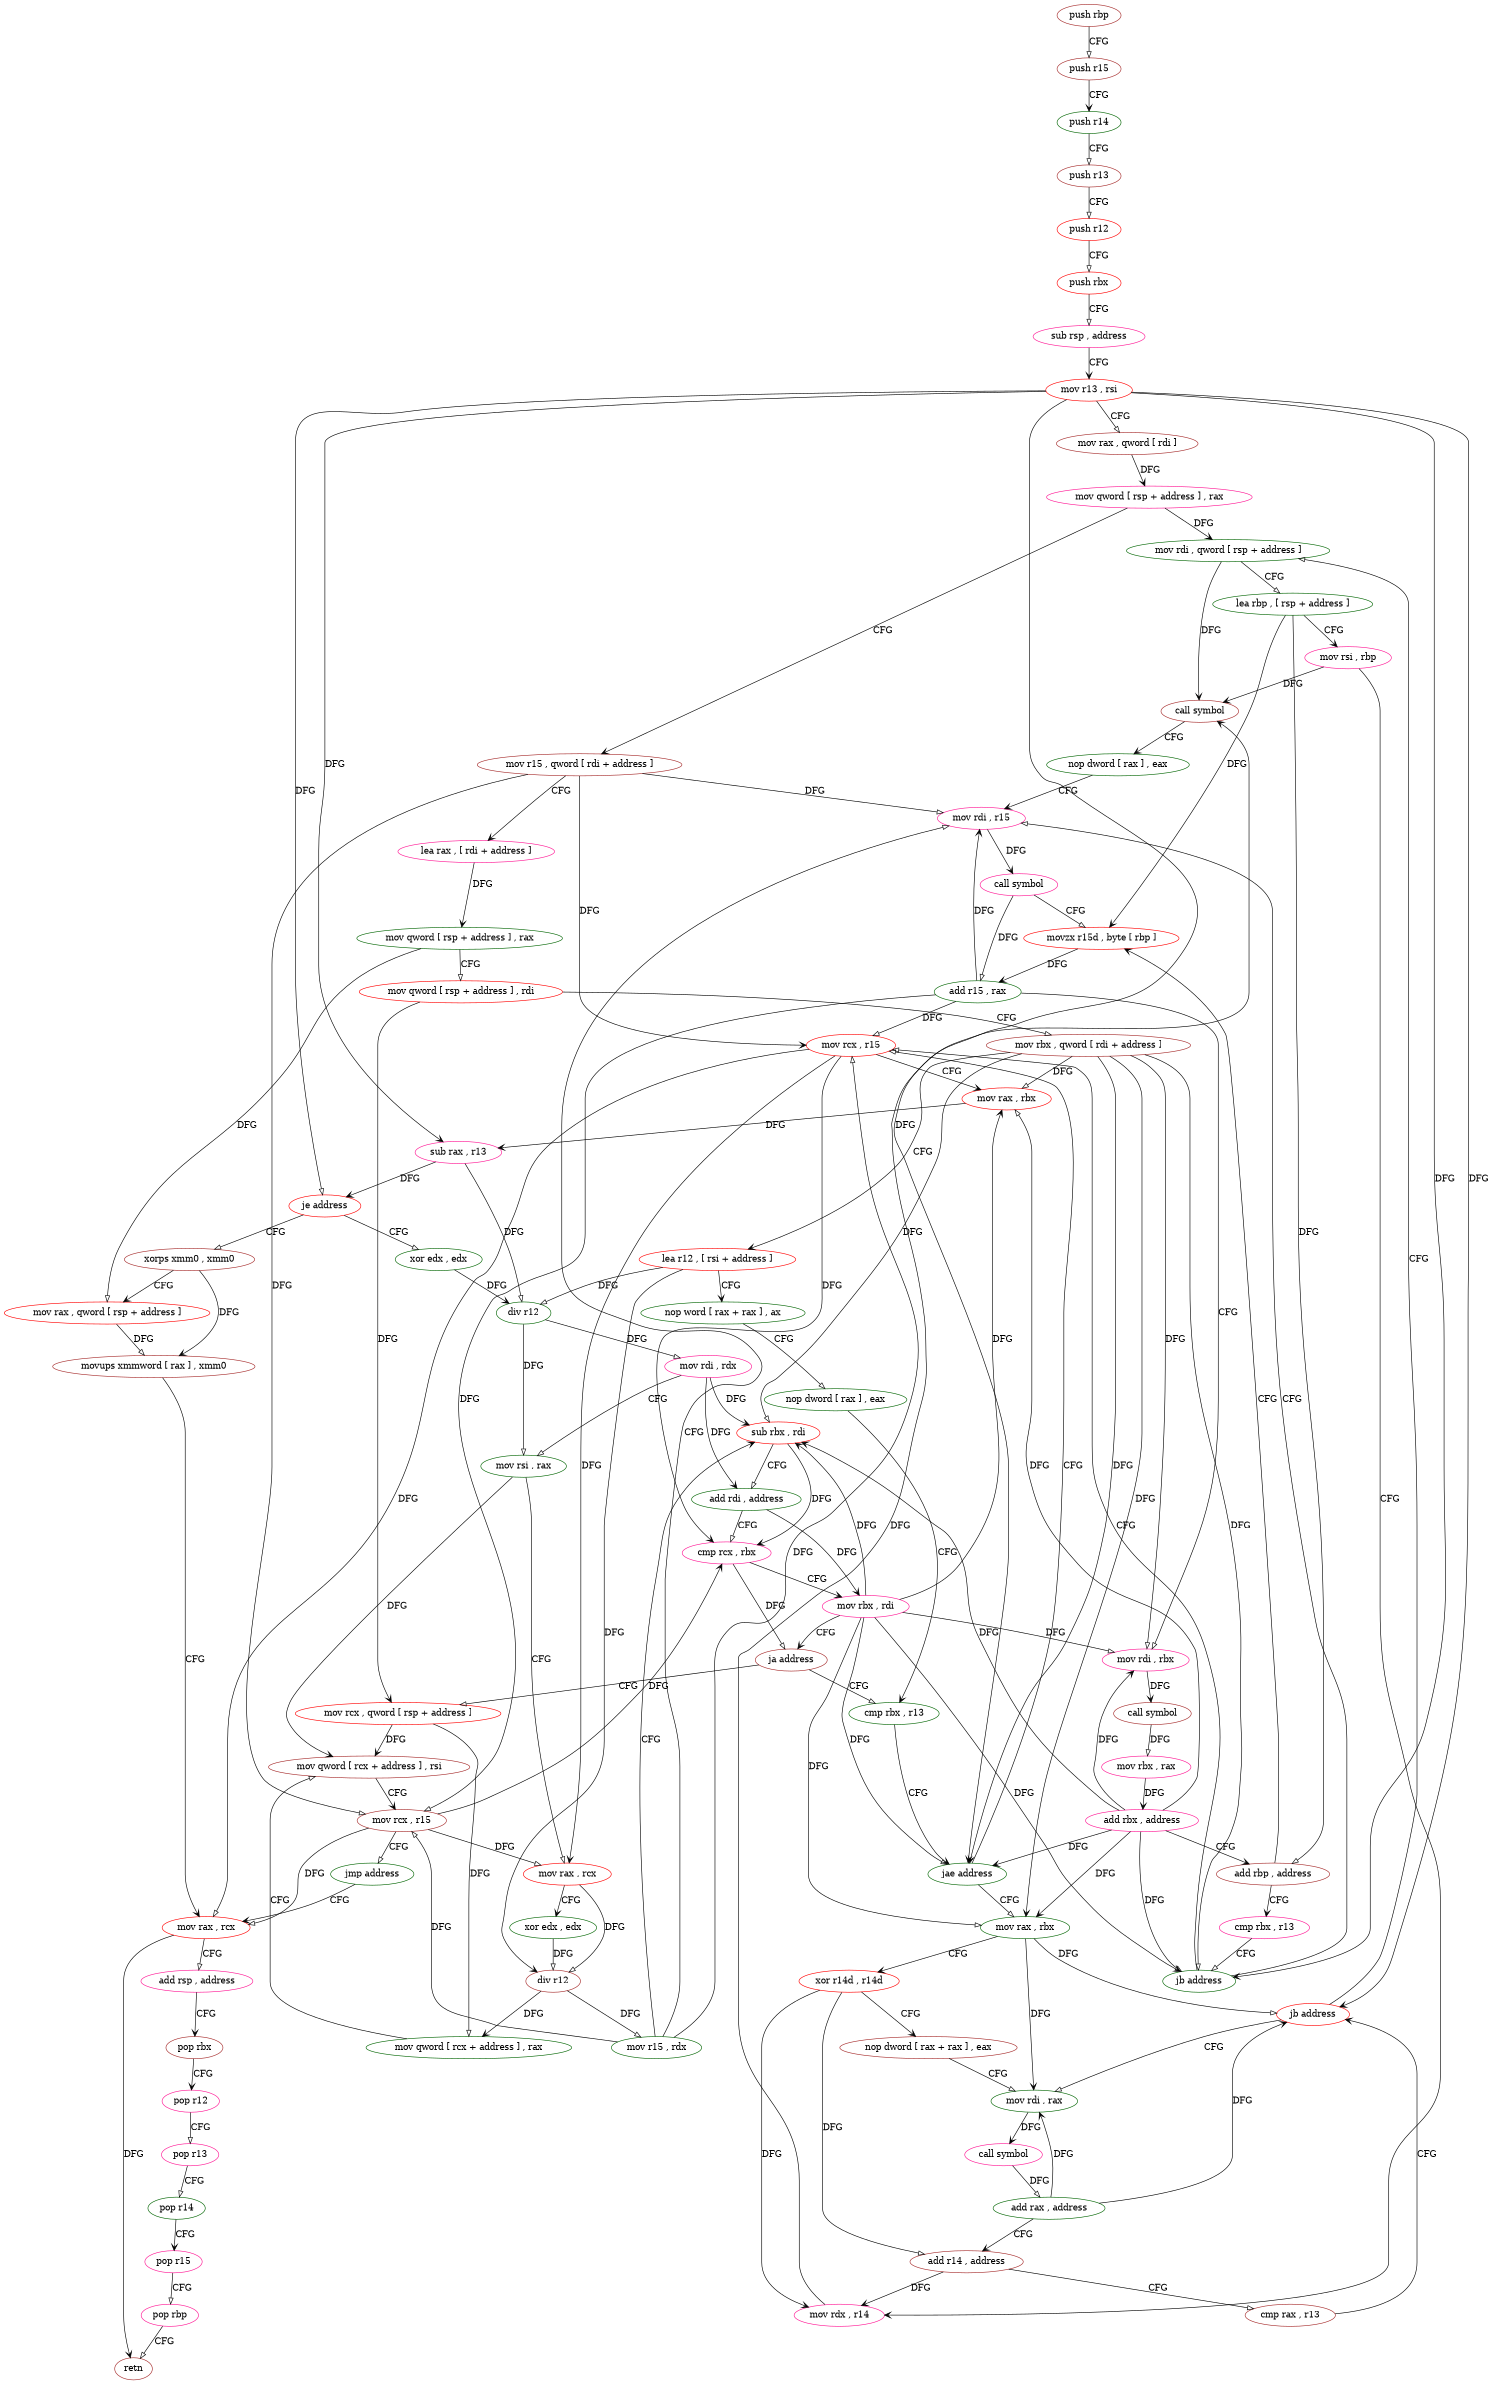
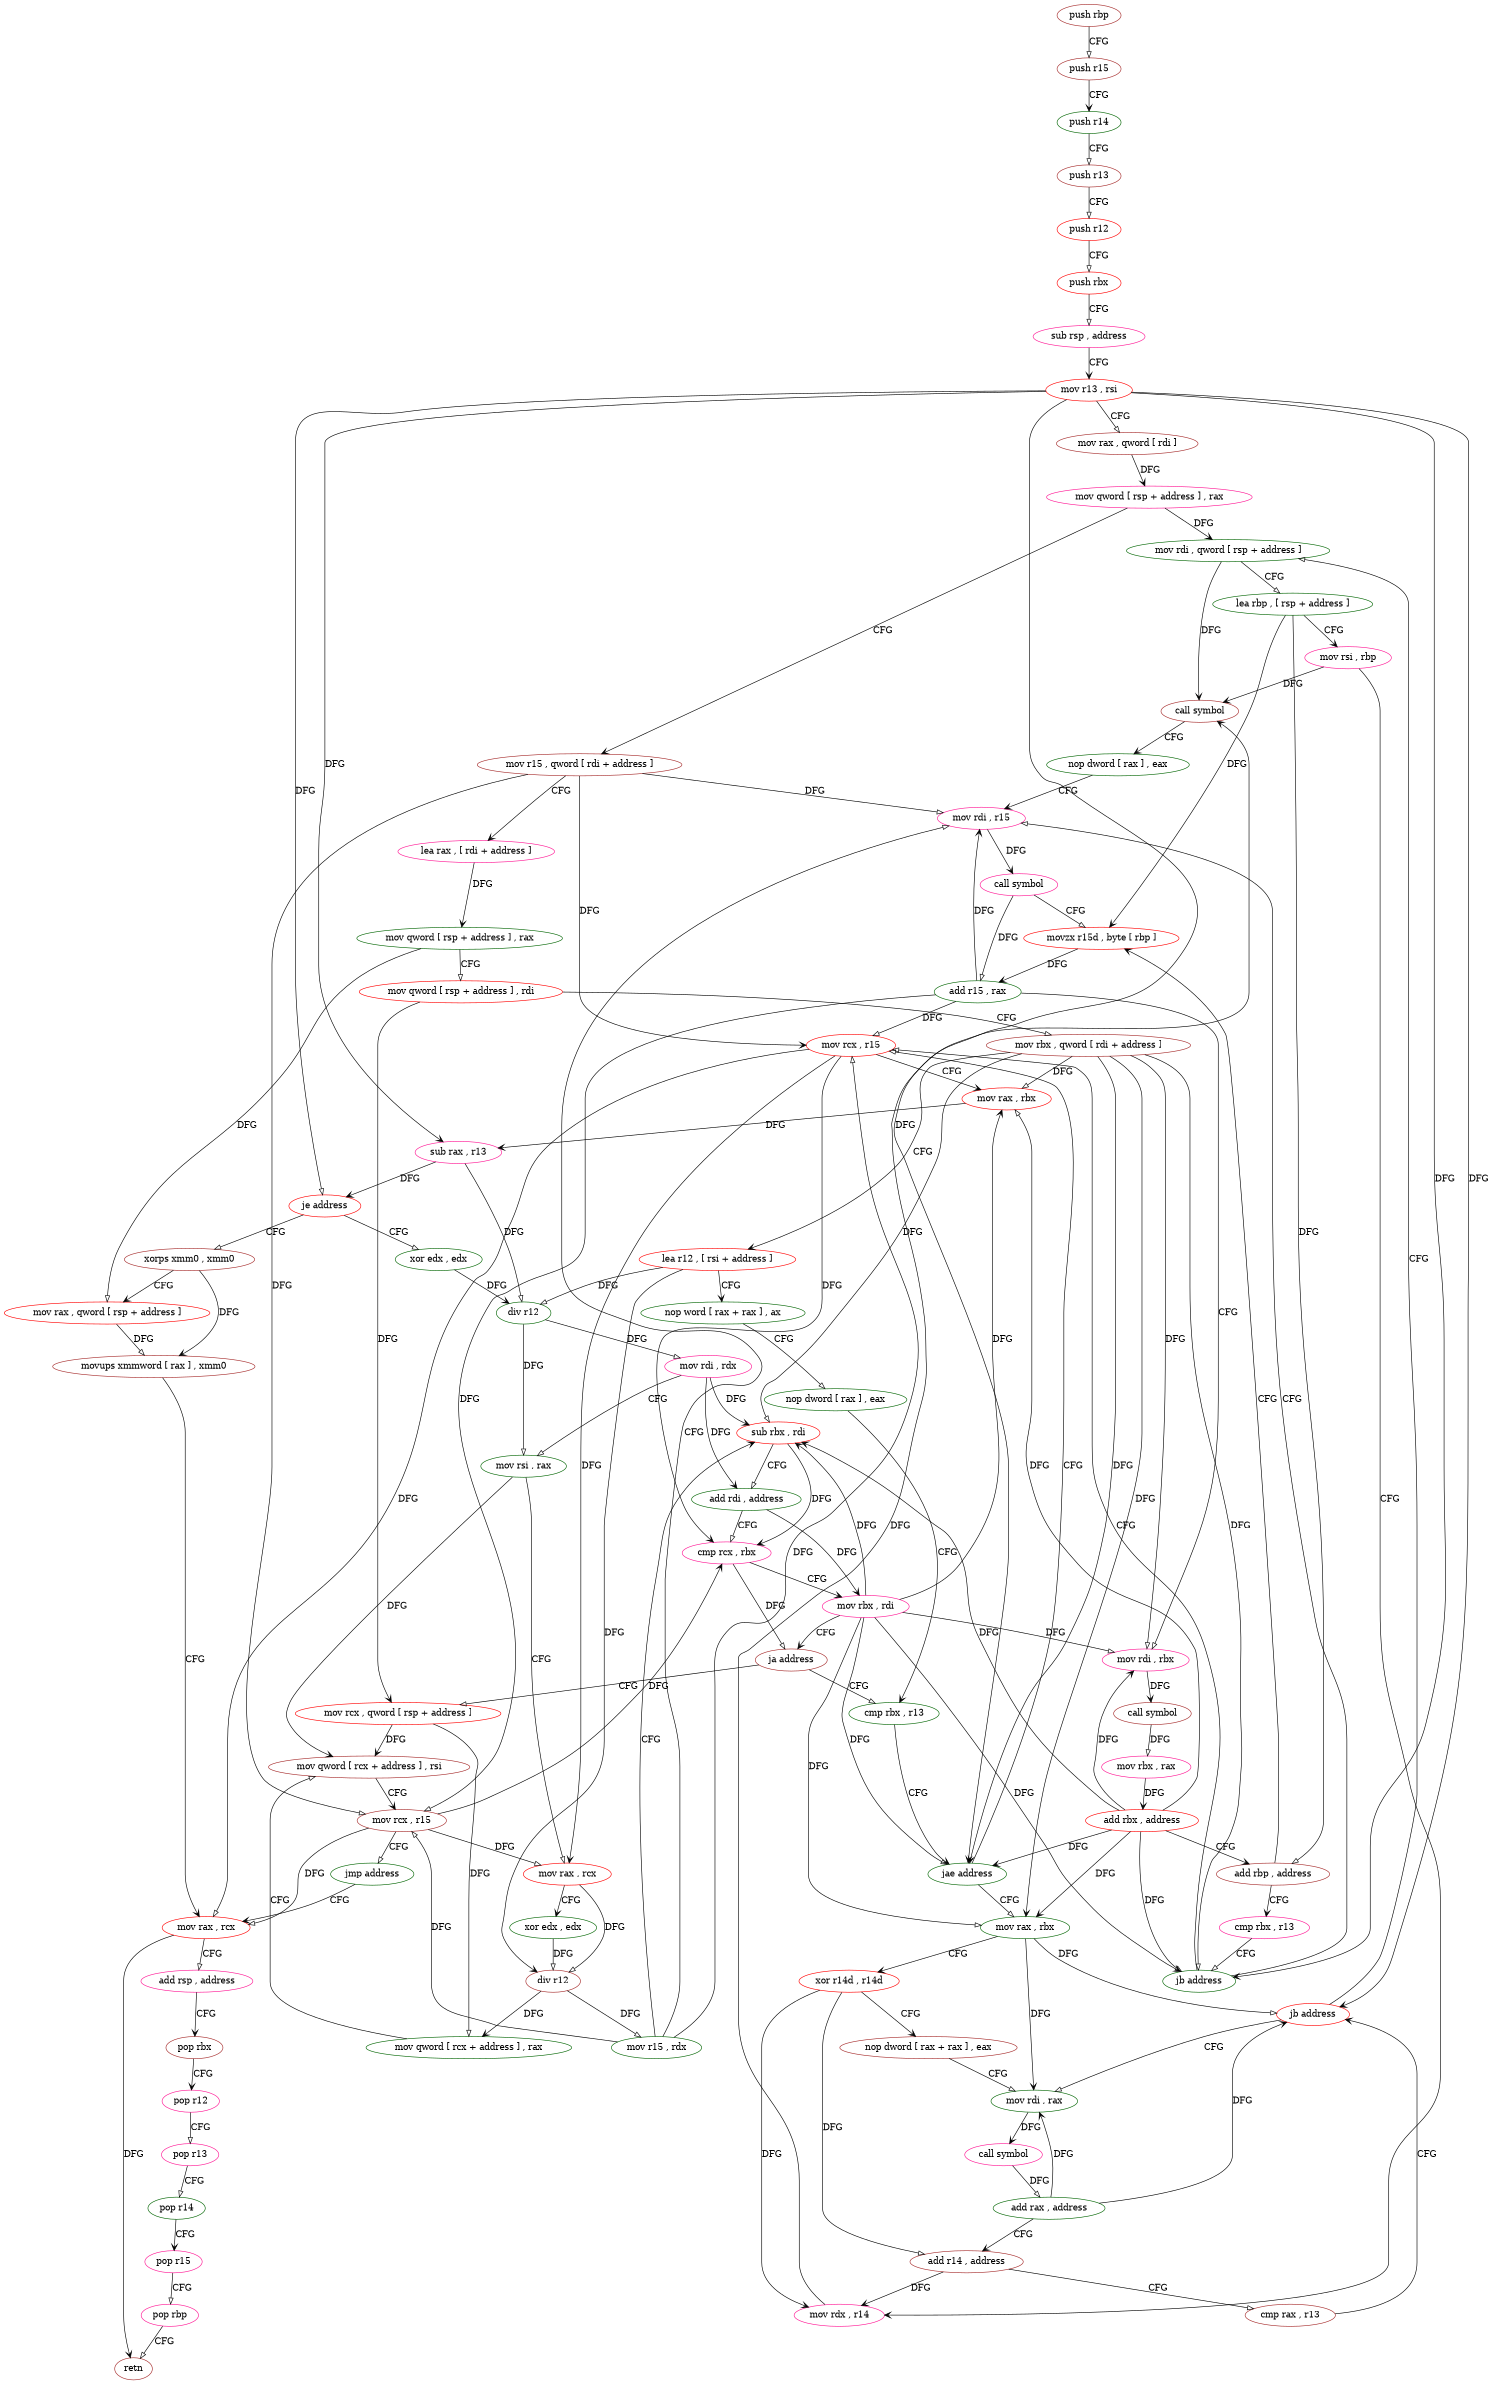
node "add rbx , address": color deeppink -> red
